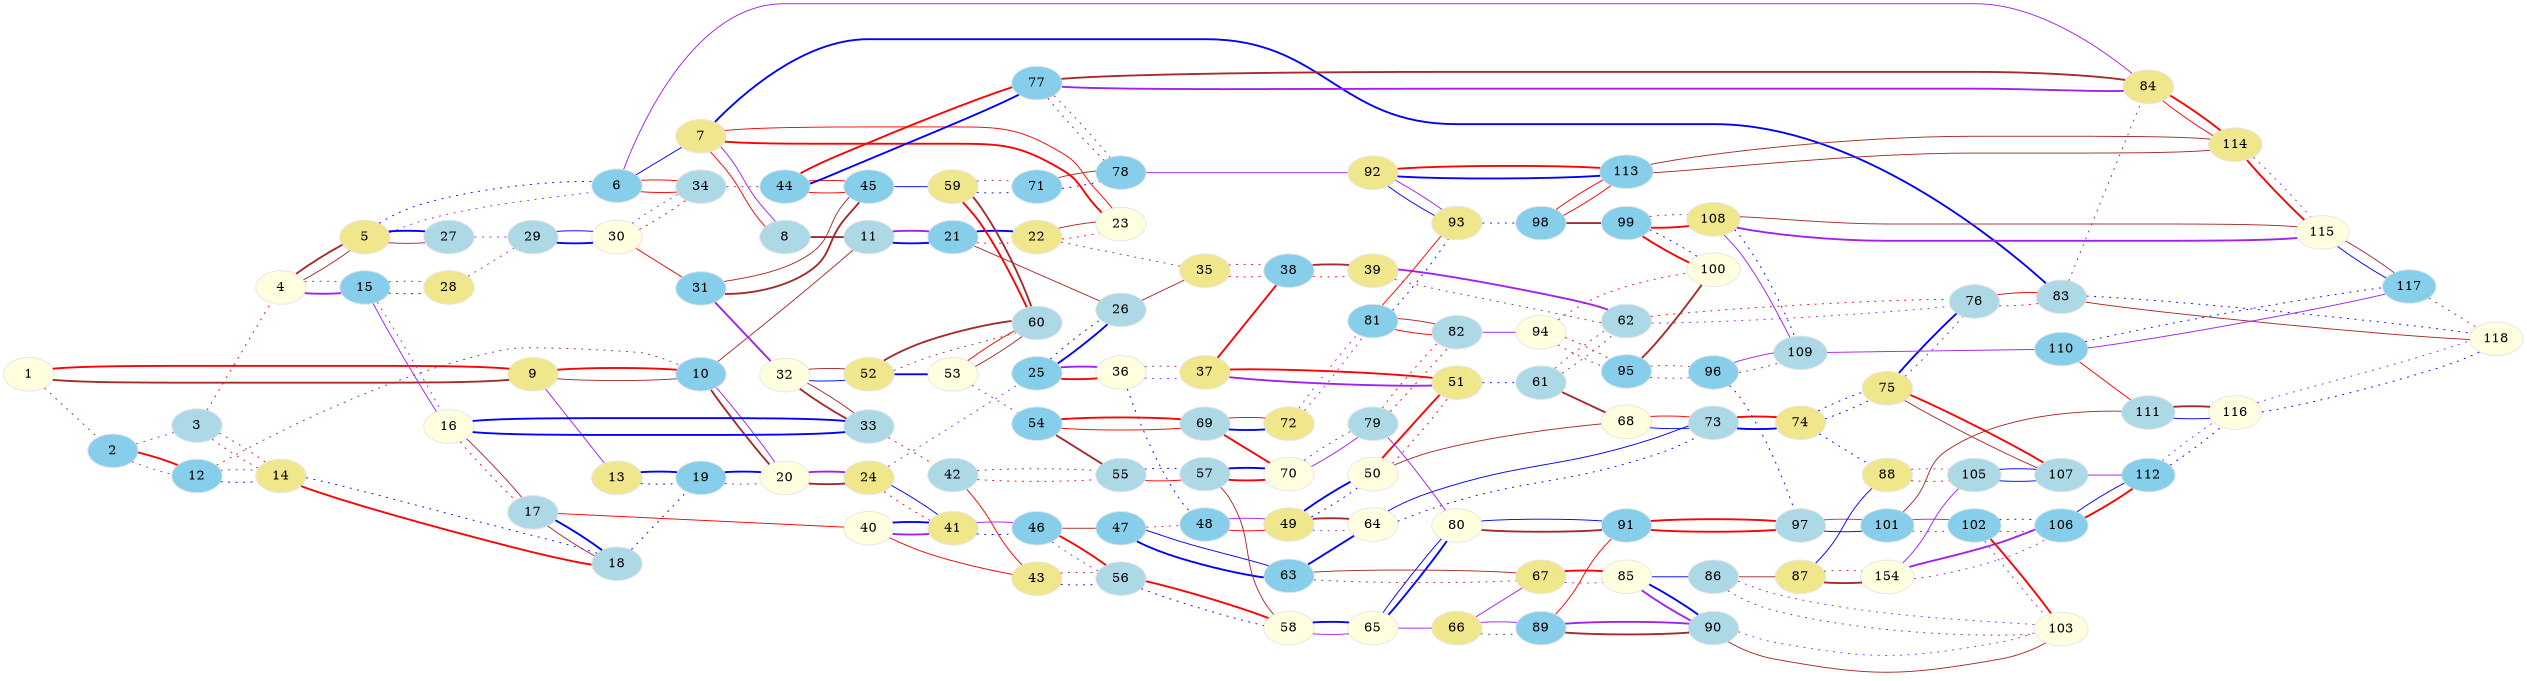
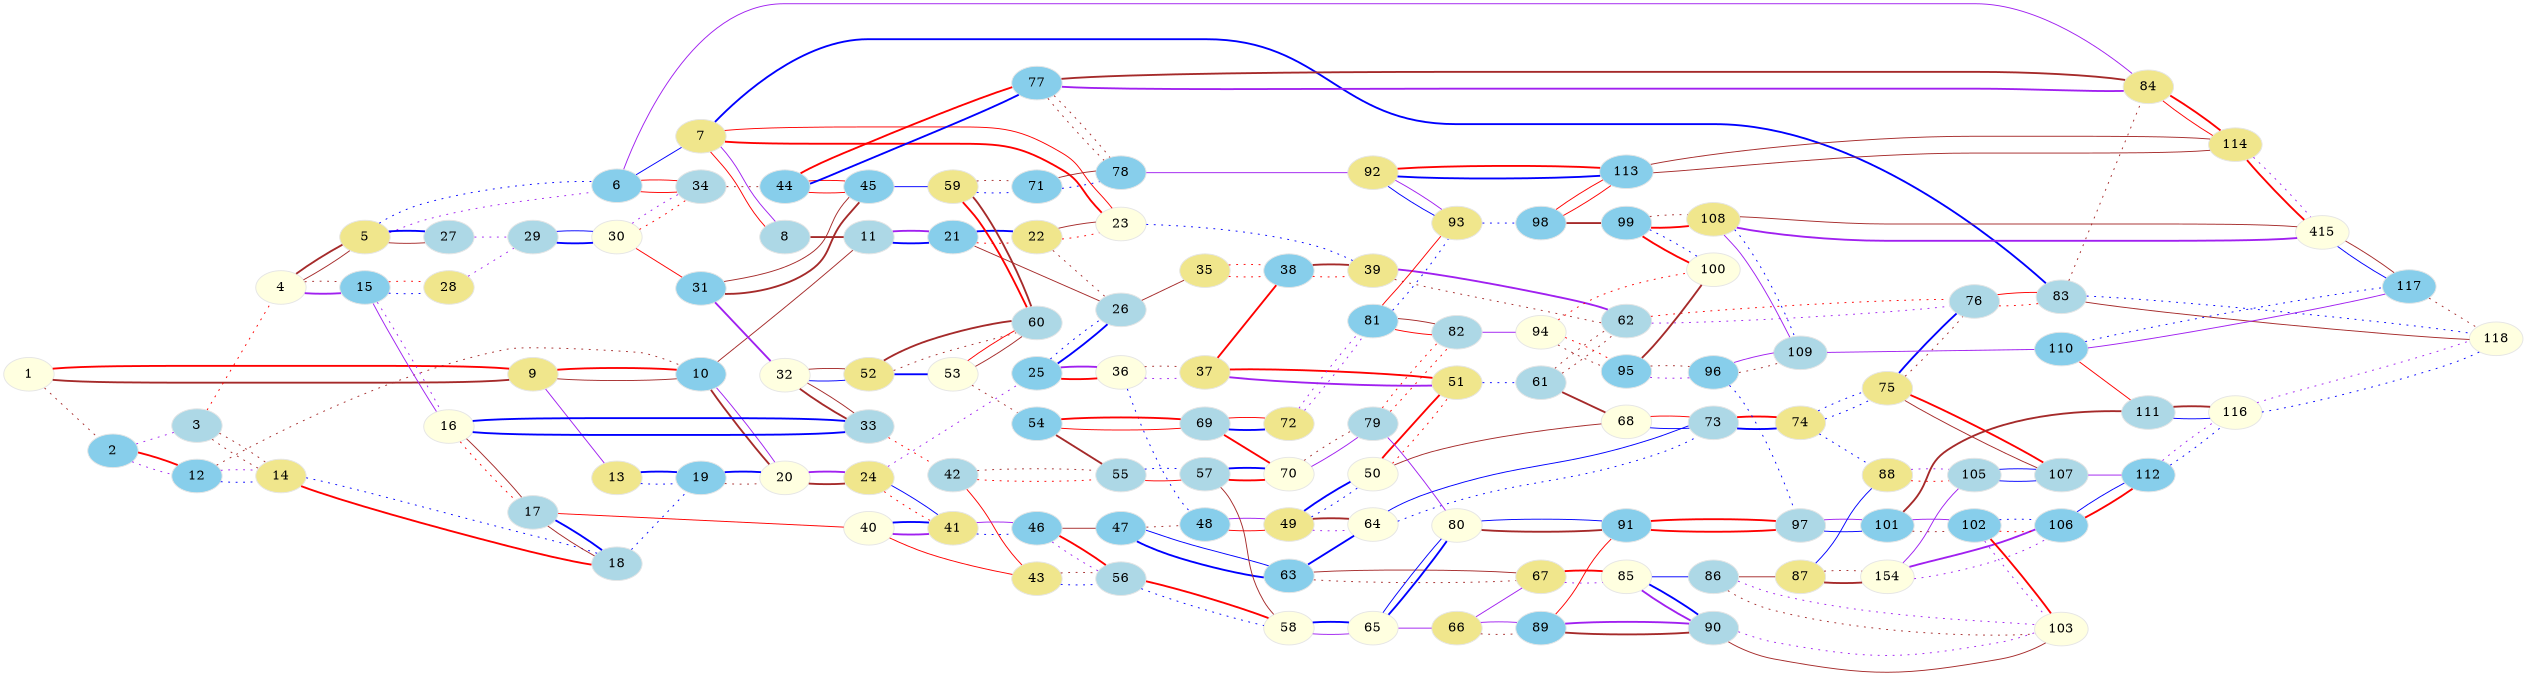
node "115": label "115" -> "415"
edge "23" -- "39": added
edge "22" -- "35": now "22" -- "26"
edge "111" -- "101": style solid -> bold
